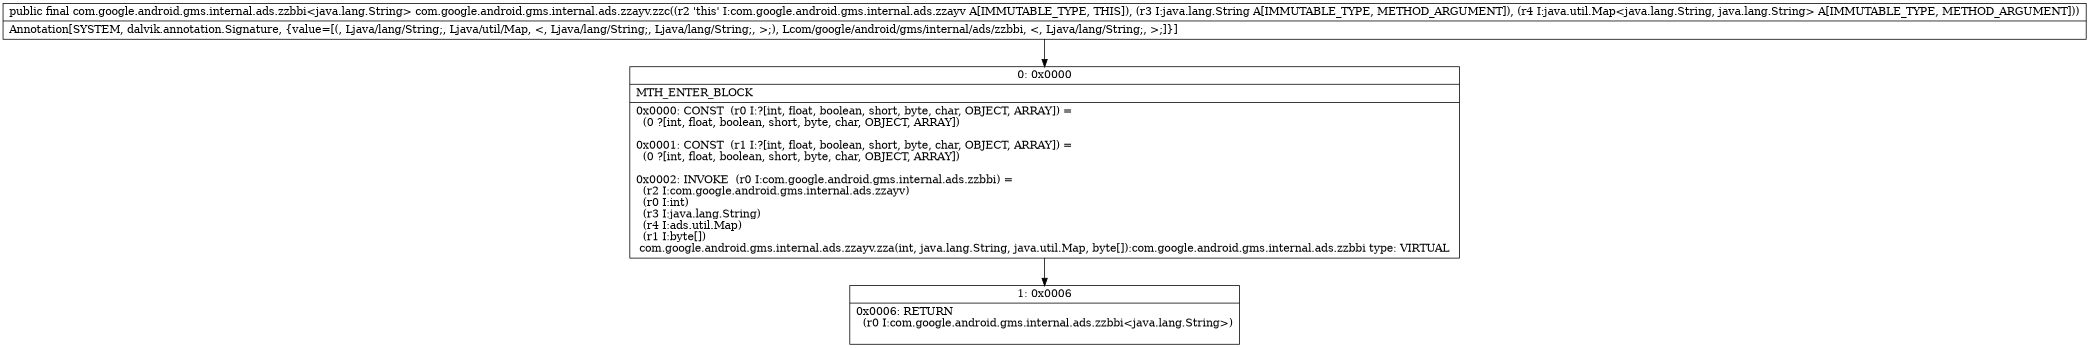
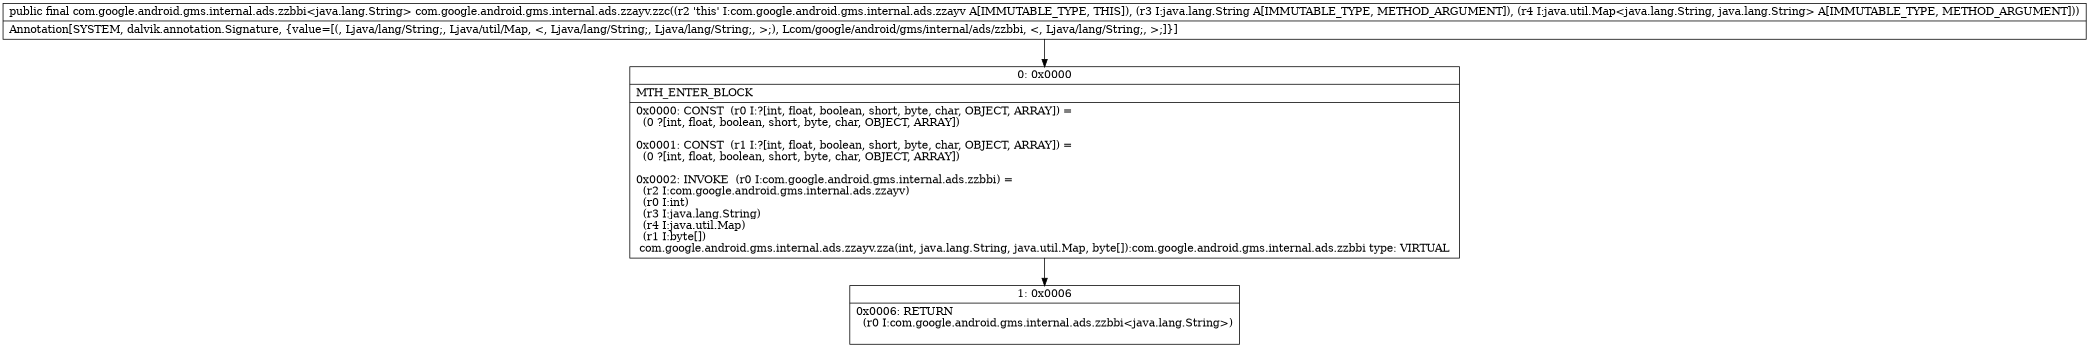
node "0: 0x0000": text "(r4 I:ads.util.Map)" -> "(r4 I:java.util.Map)"
